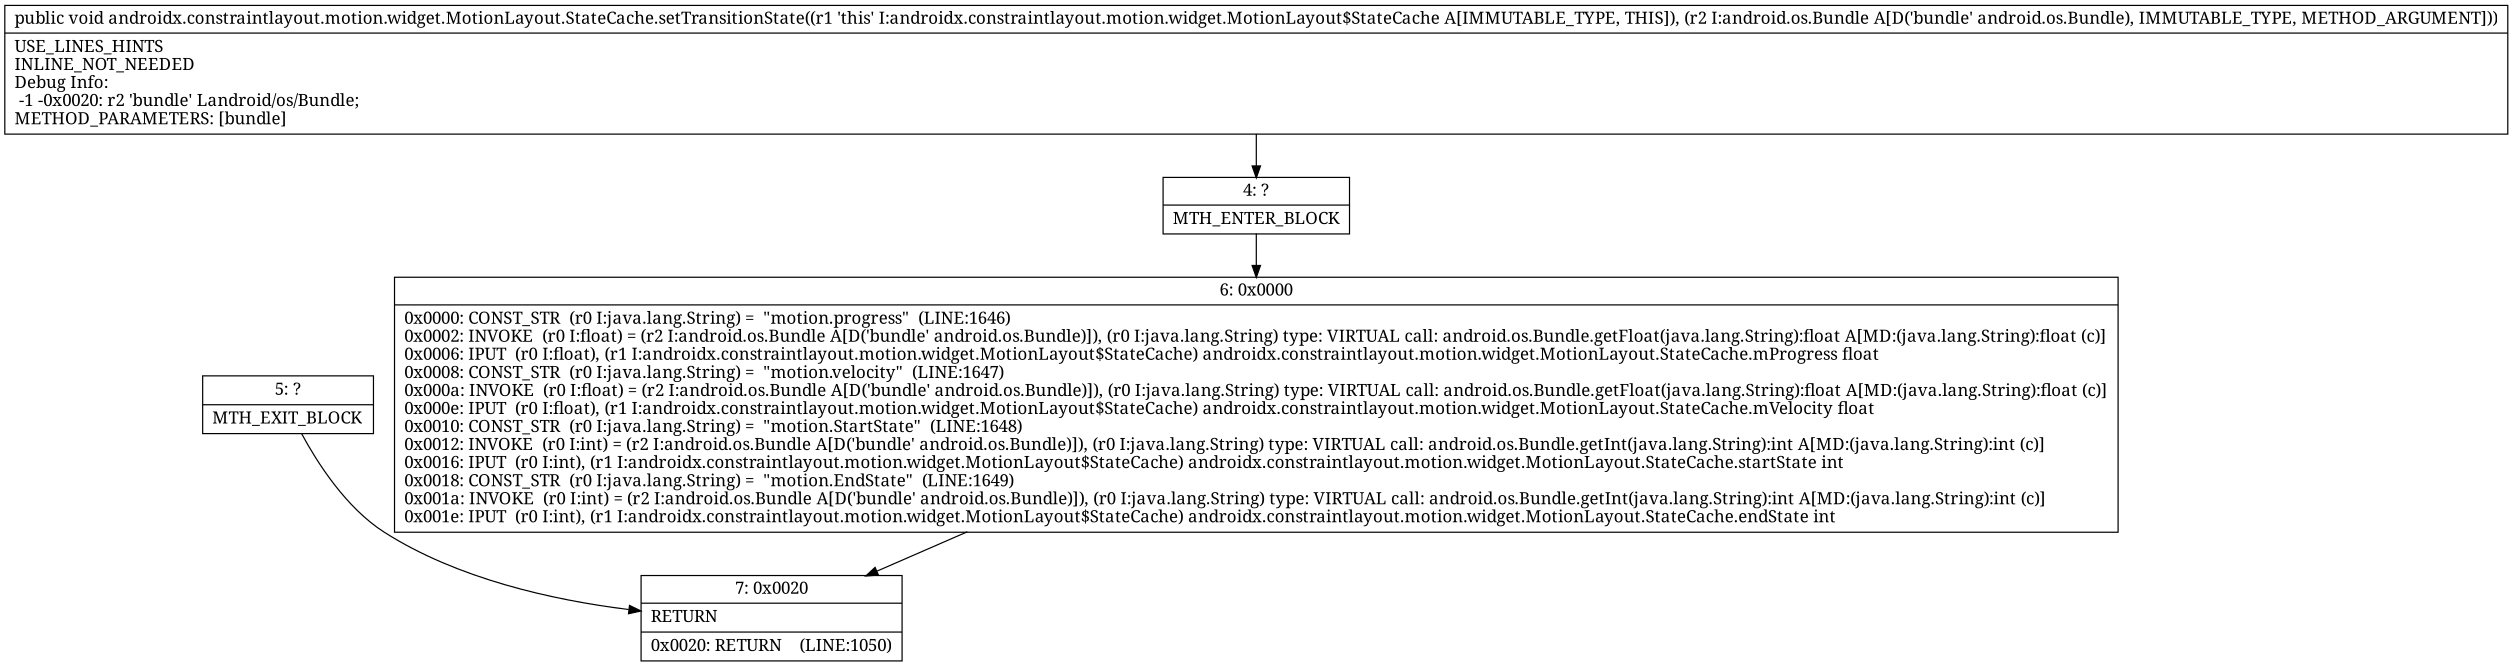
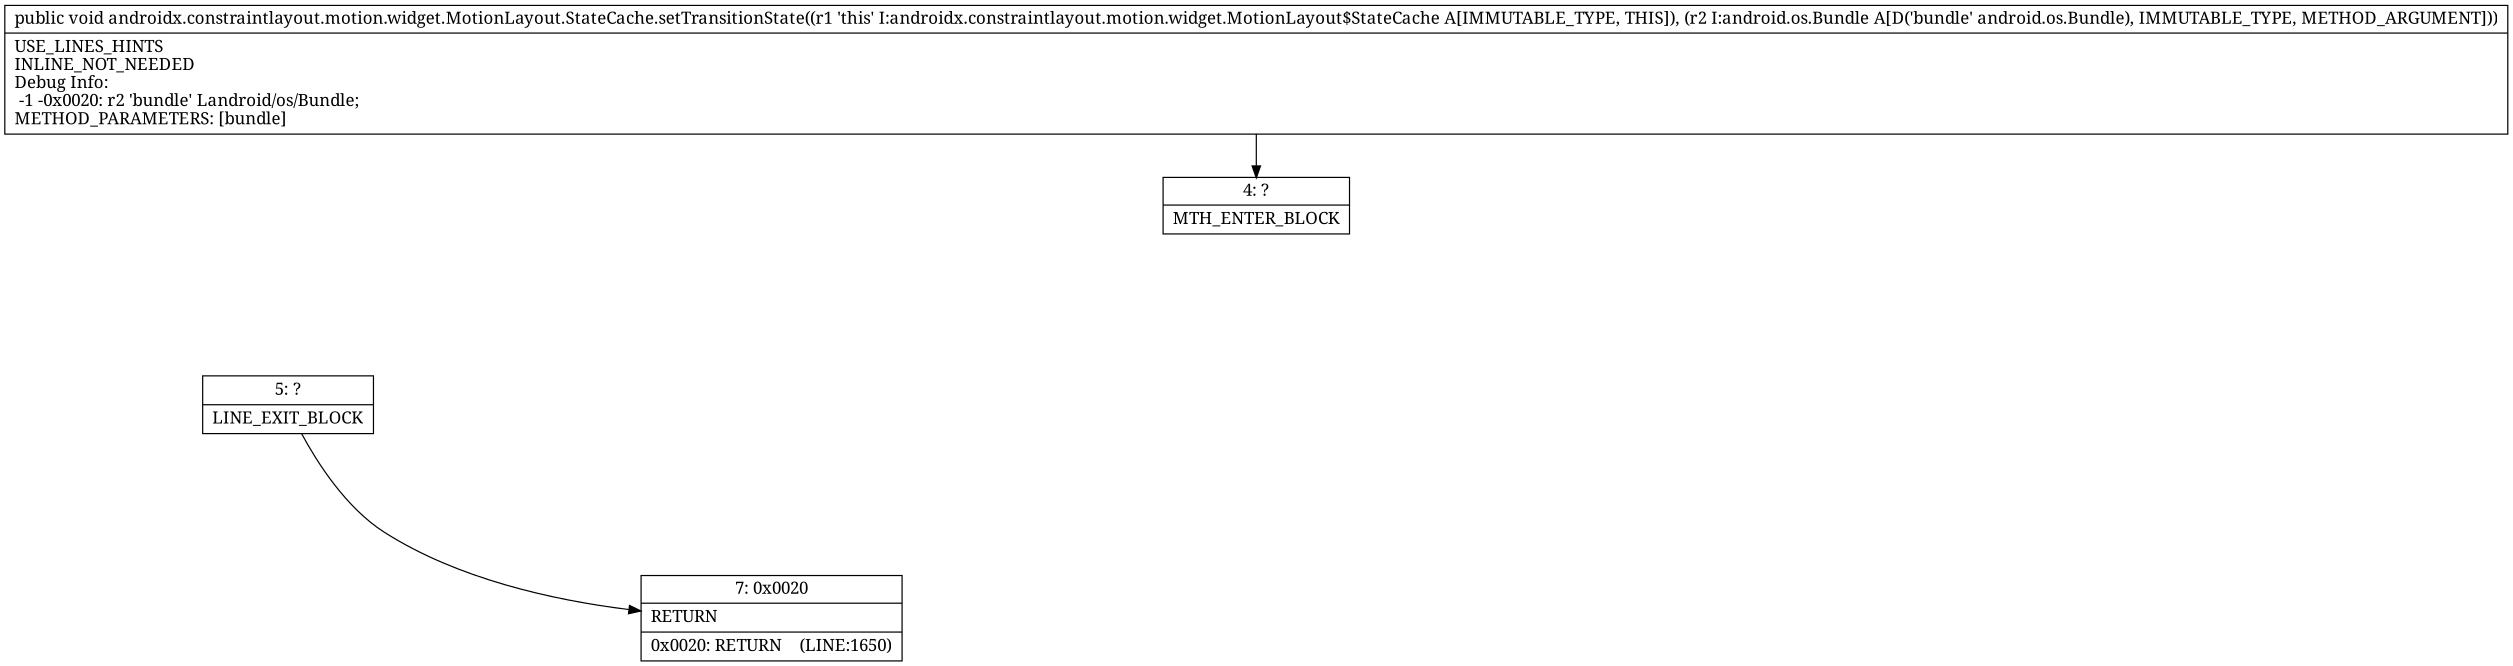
node "6: 0x0000": removed
node "5: ?": text "MTH_EXIT_BLOCK" -> "LINE_EXIT_BLOCK"
node "7: 0x0020": text "0x0020: RETURN    (LINE:1050)" -> "0x0020: RETURN    (LINE:1650)"
